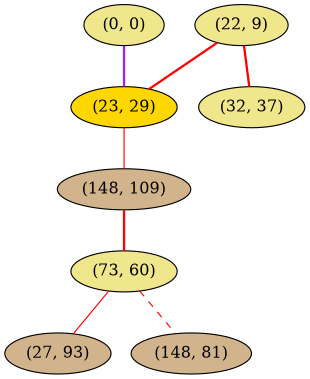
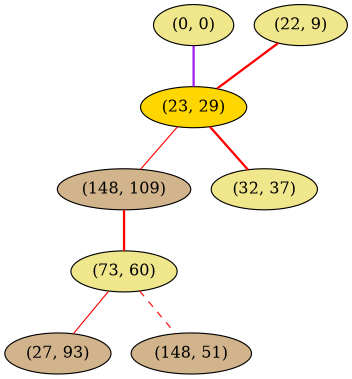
edge "(22, 9)" -- "(32, 37)": now "(23, 29)" -- "(32, 37)"
node "(148, 81)": label "(148, 81)" -> "(148, 51)"
